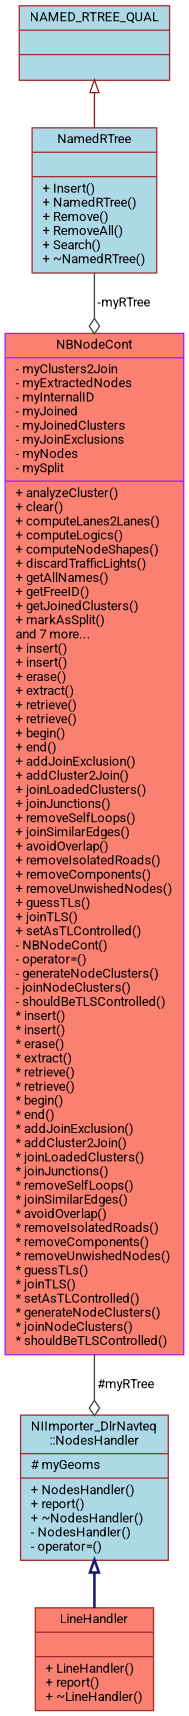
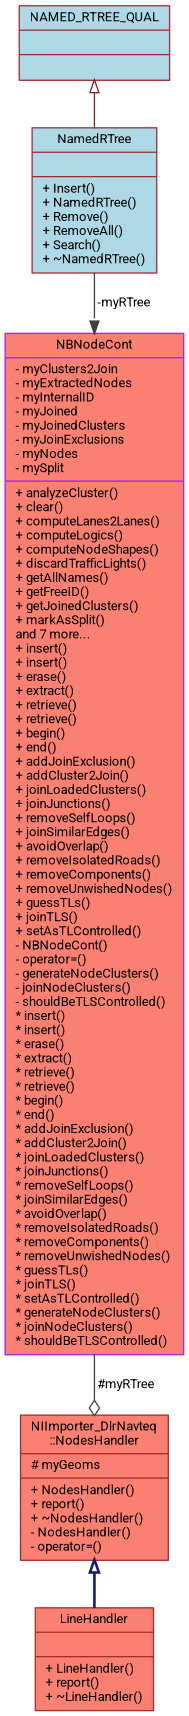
edge "NamedRTree" -> "NBNodeCont": arrowhead odiamond -> normal
node "NIImporter_DlrNavteq": fillcolor lightblue -> salmon
